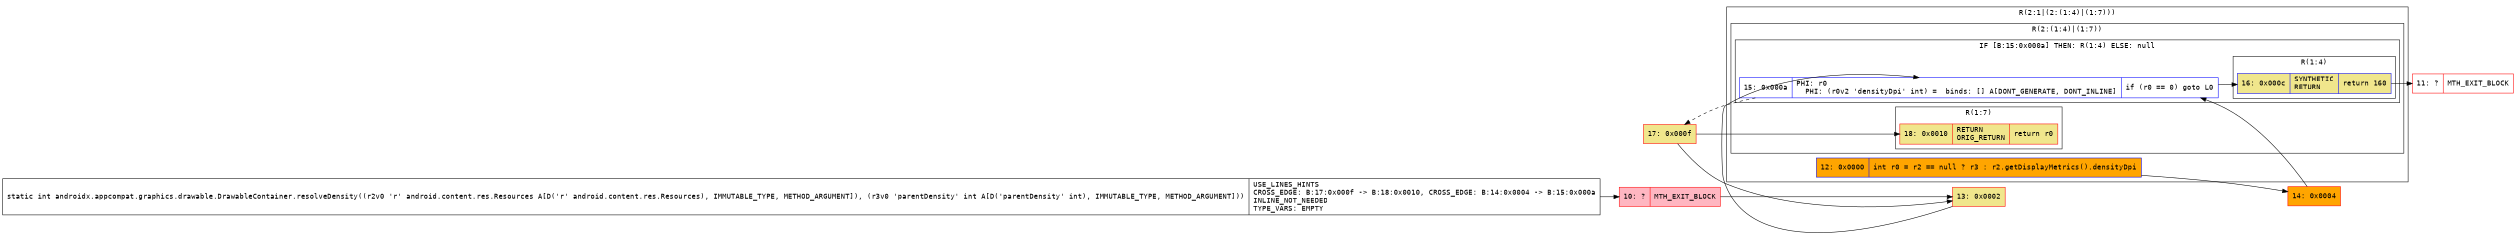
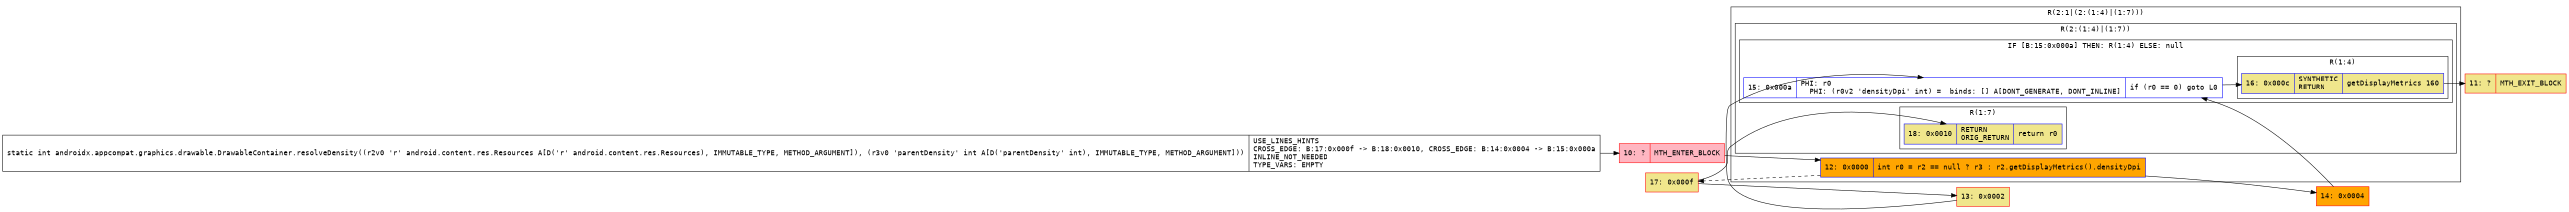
node "16: 0x000c": text "return 160" -> "getDisplayMetrics 160"
node "11: ?": fillcolor white -> khaki
edge "15: 0x000a" -> "17: 0x000f": now "12: 0x0000" -> "17: 0x000f"
node "18: 0x0010": color red -> blue
node "10: ?": text "MTH_EXIT_BLOCK" -> "MTH_ENTER_BLOCK"
edge "10: ?" -> "13: 0x0002": now "10: ?" -> "12: 0x0000"
